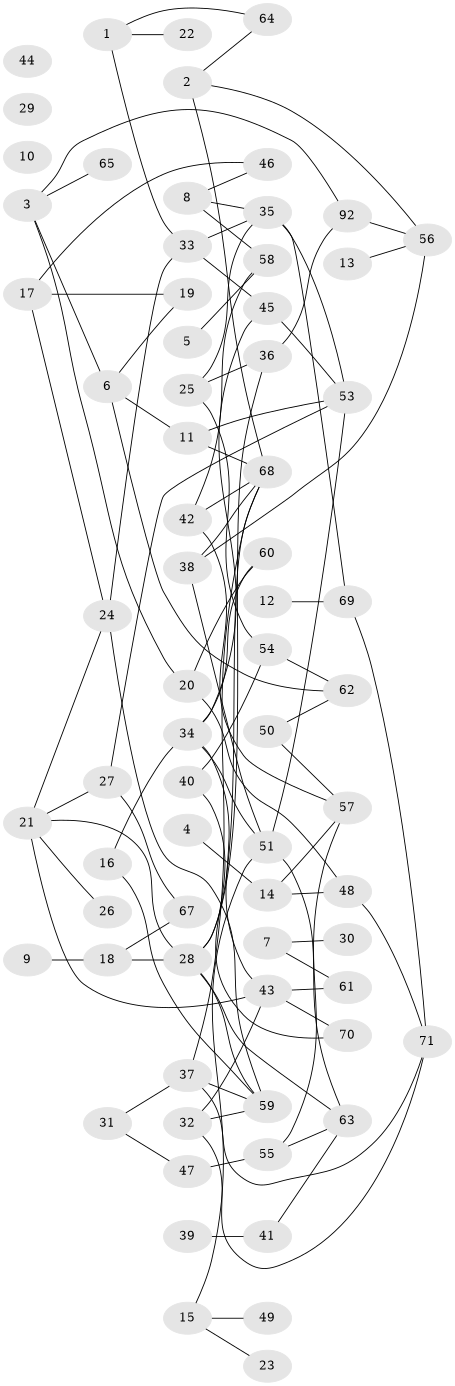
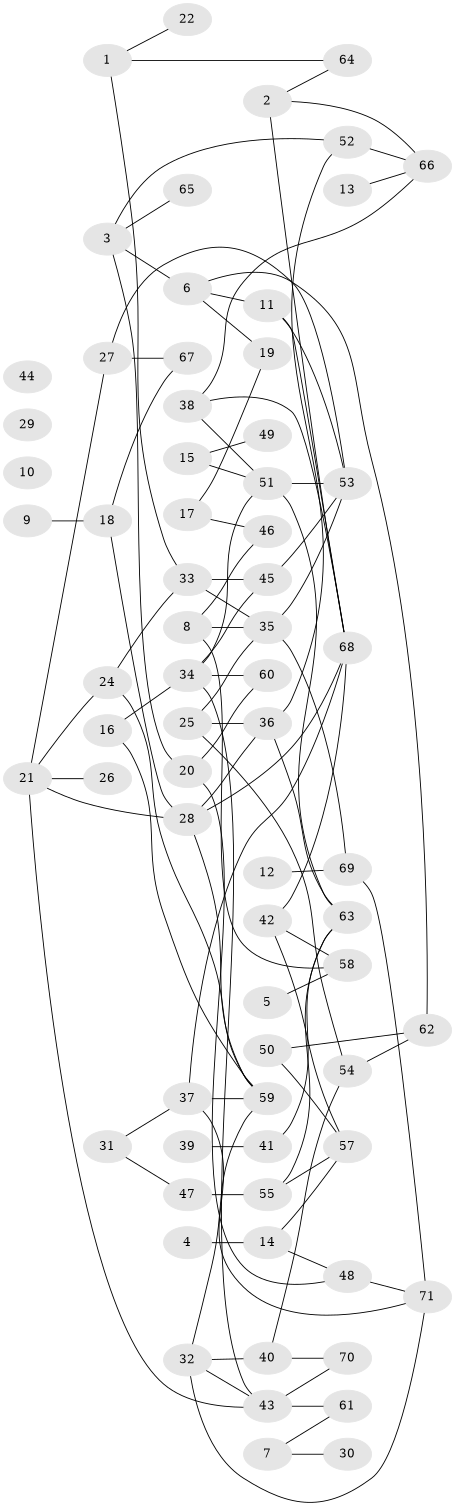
node "92": label "92" -> "52"
node "56": label "56" -> "66"
edge "17" -- "24": removed
edge "28" -- "63": now "36" -- "63"
edge "40" -- "32": added
node "23": removed
